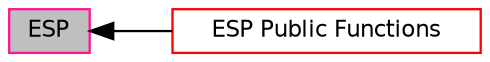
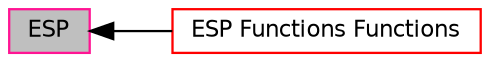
node "ESP Public Functions": label "ESP Public Functions" -> "ESP Functions Functions"
